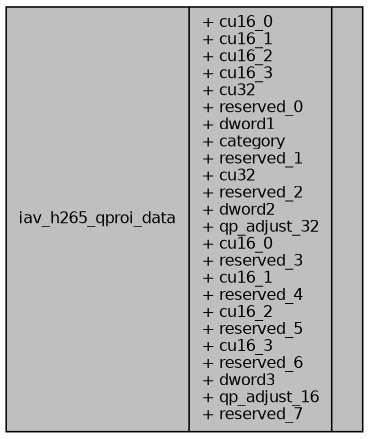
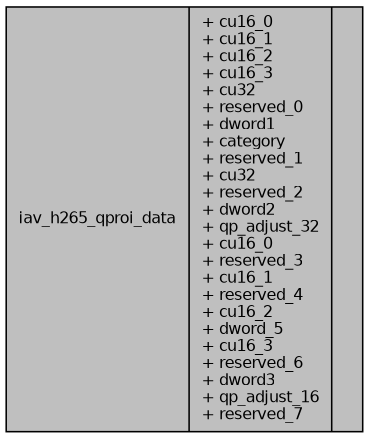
node "iav_h265_qproi_data": text "+ reserved_5" -> "+ dword_5"
